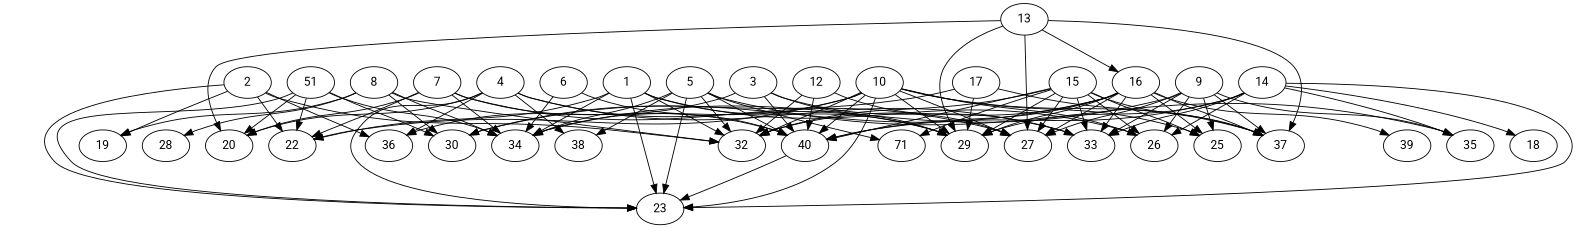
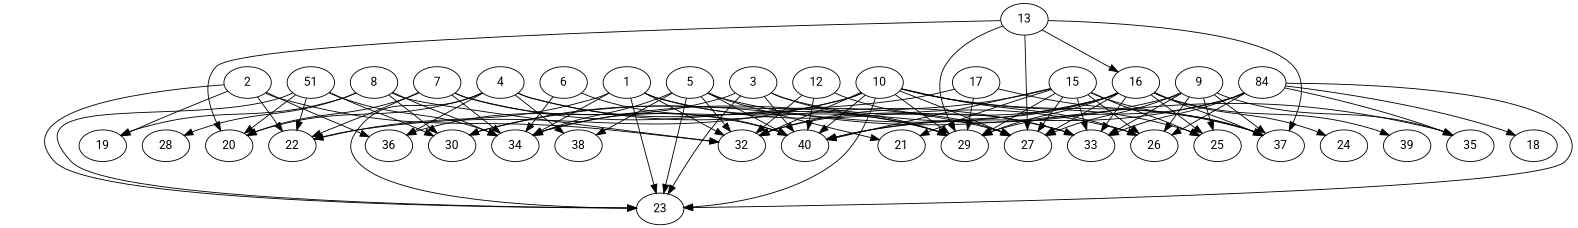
node "14": label "14" -> "84"
node "71": label "71" -> "21"
node "24": added
edge "40" -> "23": now "3" -> "23"
